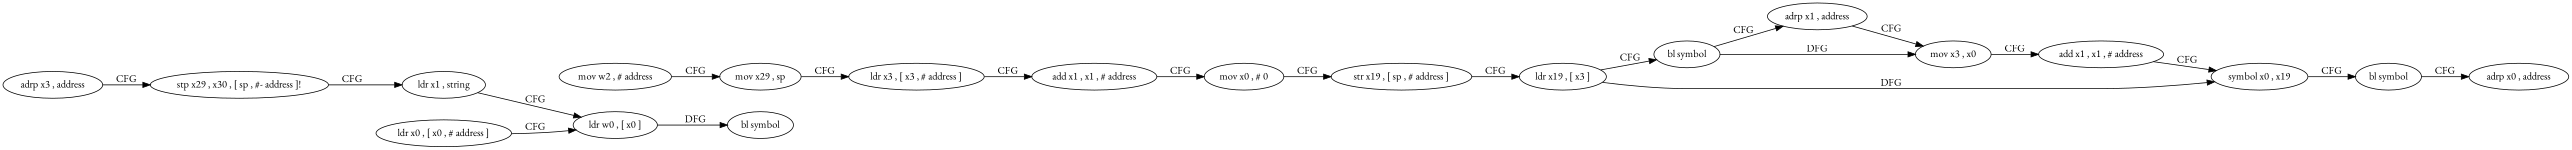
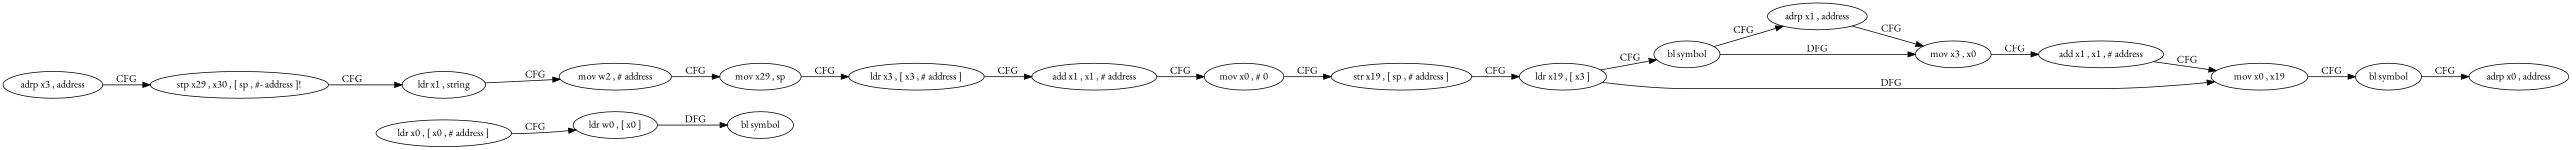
node "symbol x0 , x19": label "symbol x0 , x19" -> "mov x0 , x19"
edge "ldr x1 , string" -> "ldr w0 , [ x0 ]": now "ldr x1 , string" -> "mov w2 , # address"
